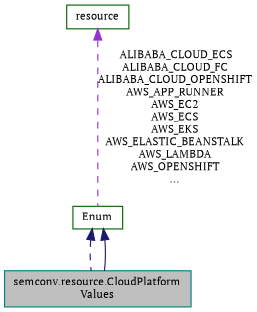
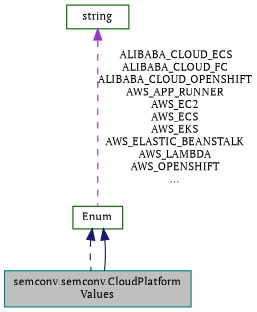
node "resource": label "resource" -> "string"
node "semconv.resource.CloudPlatform Values": label "semconv.resource.CloudPlatform Values" -> "semconv.semconv.CloudPlatform Values"
